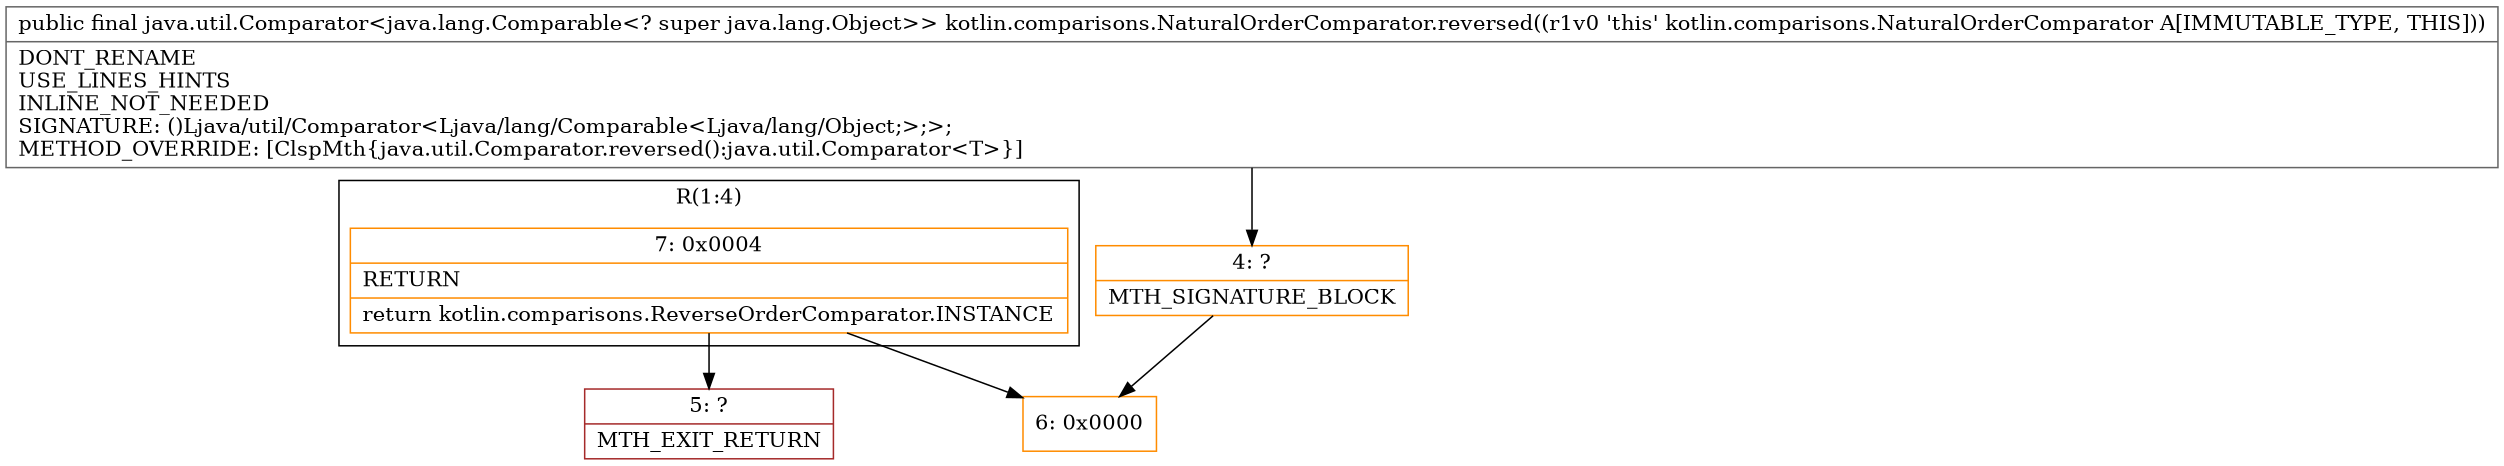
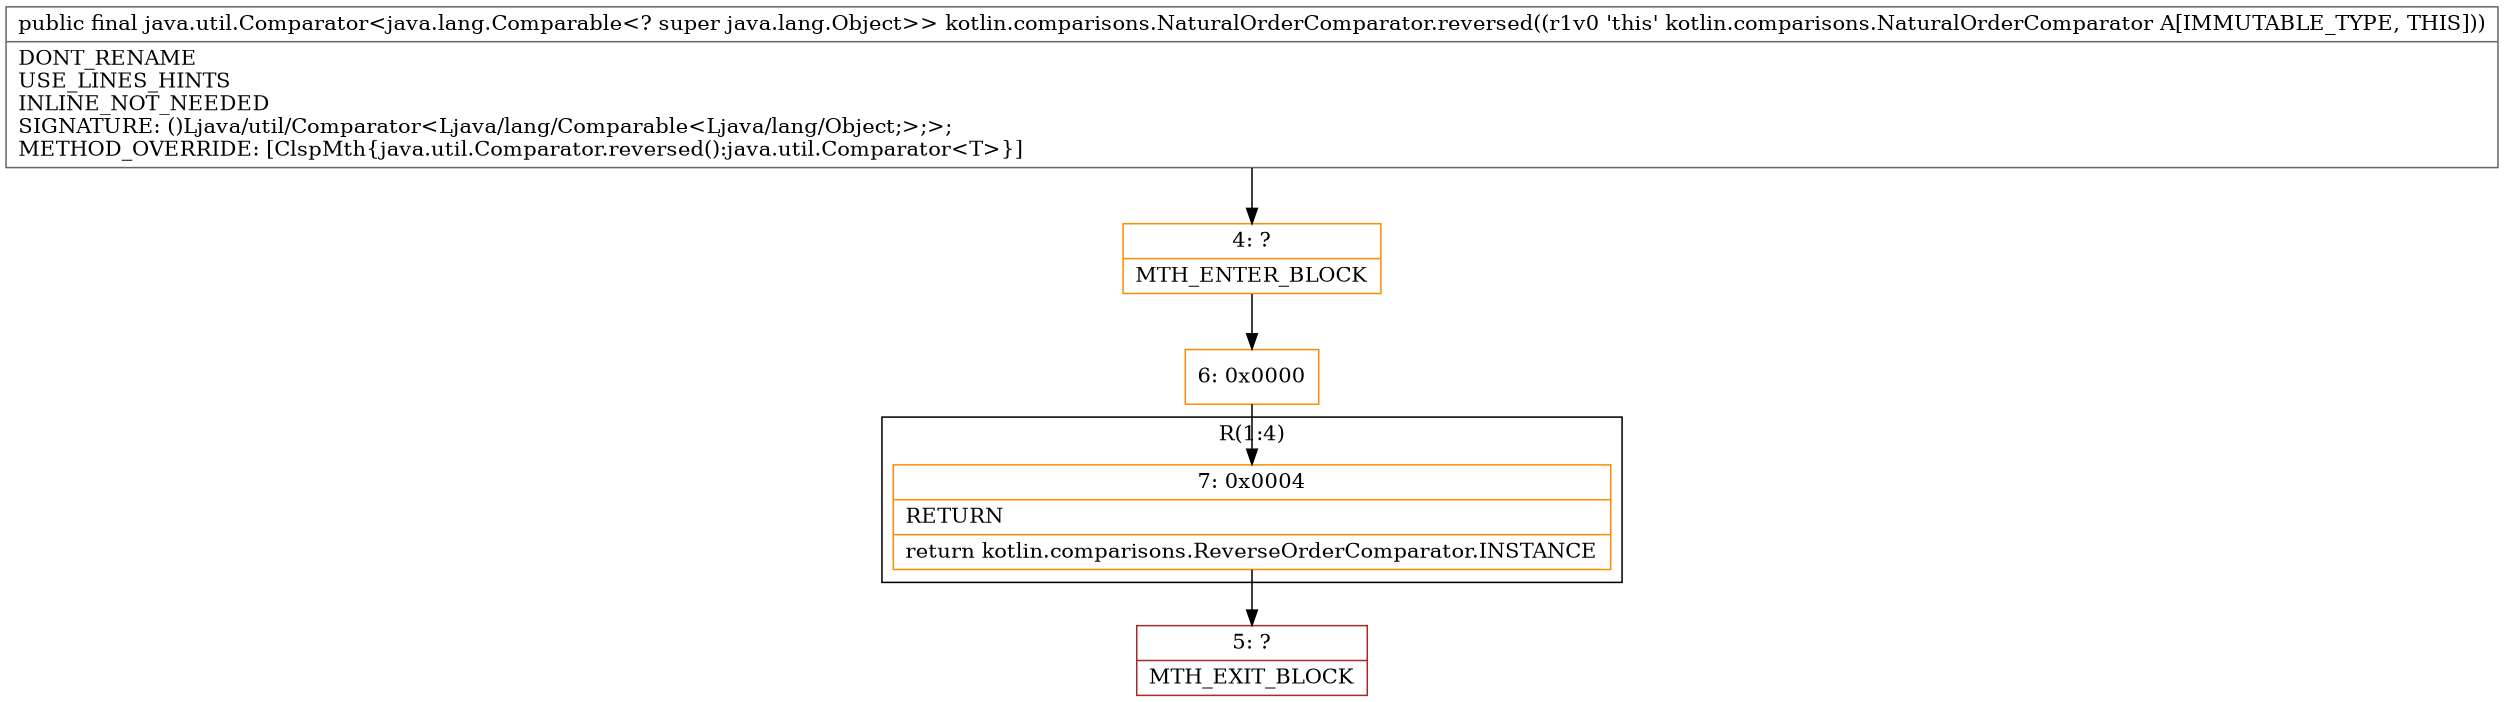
node "4: ?": text "MTH_SIGNATURE_BLOCK" -> "MTH_ENTER_BLOCK"
edge "7: 0x0004" -> "6: 0x0000": reversed
node "5: ?": text "MTH_EXIT_RETURN" -> "MTH_EXIT_BLOCK"
